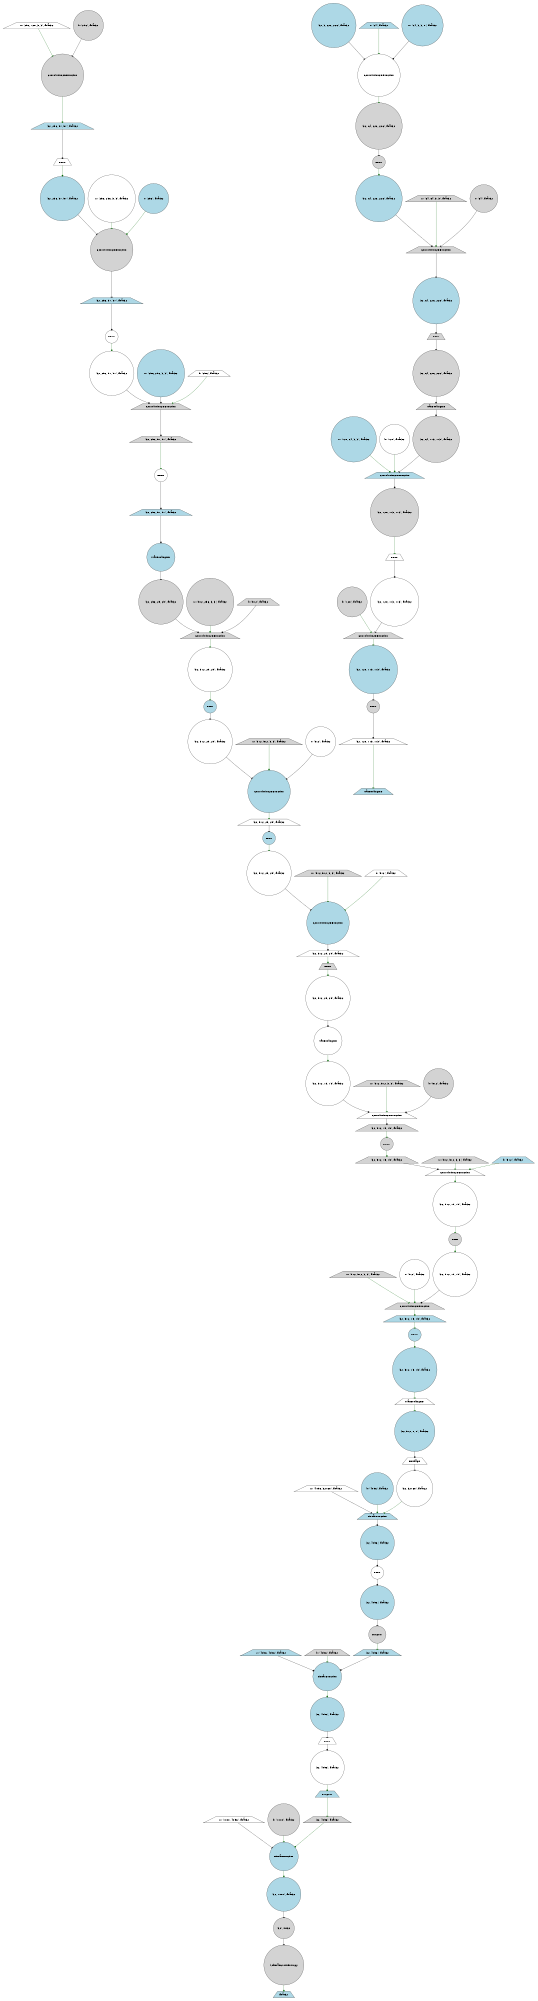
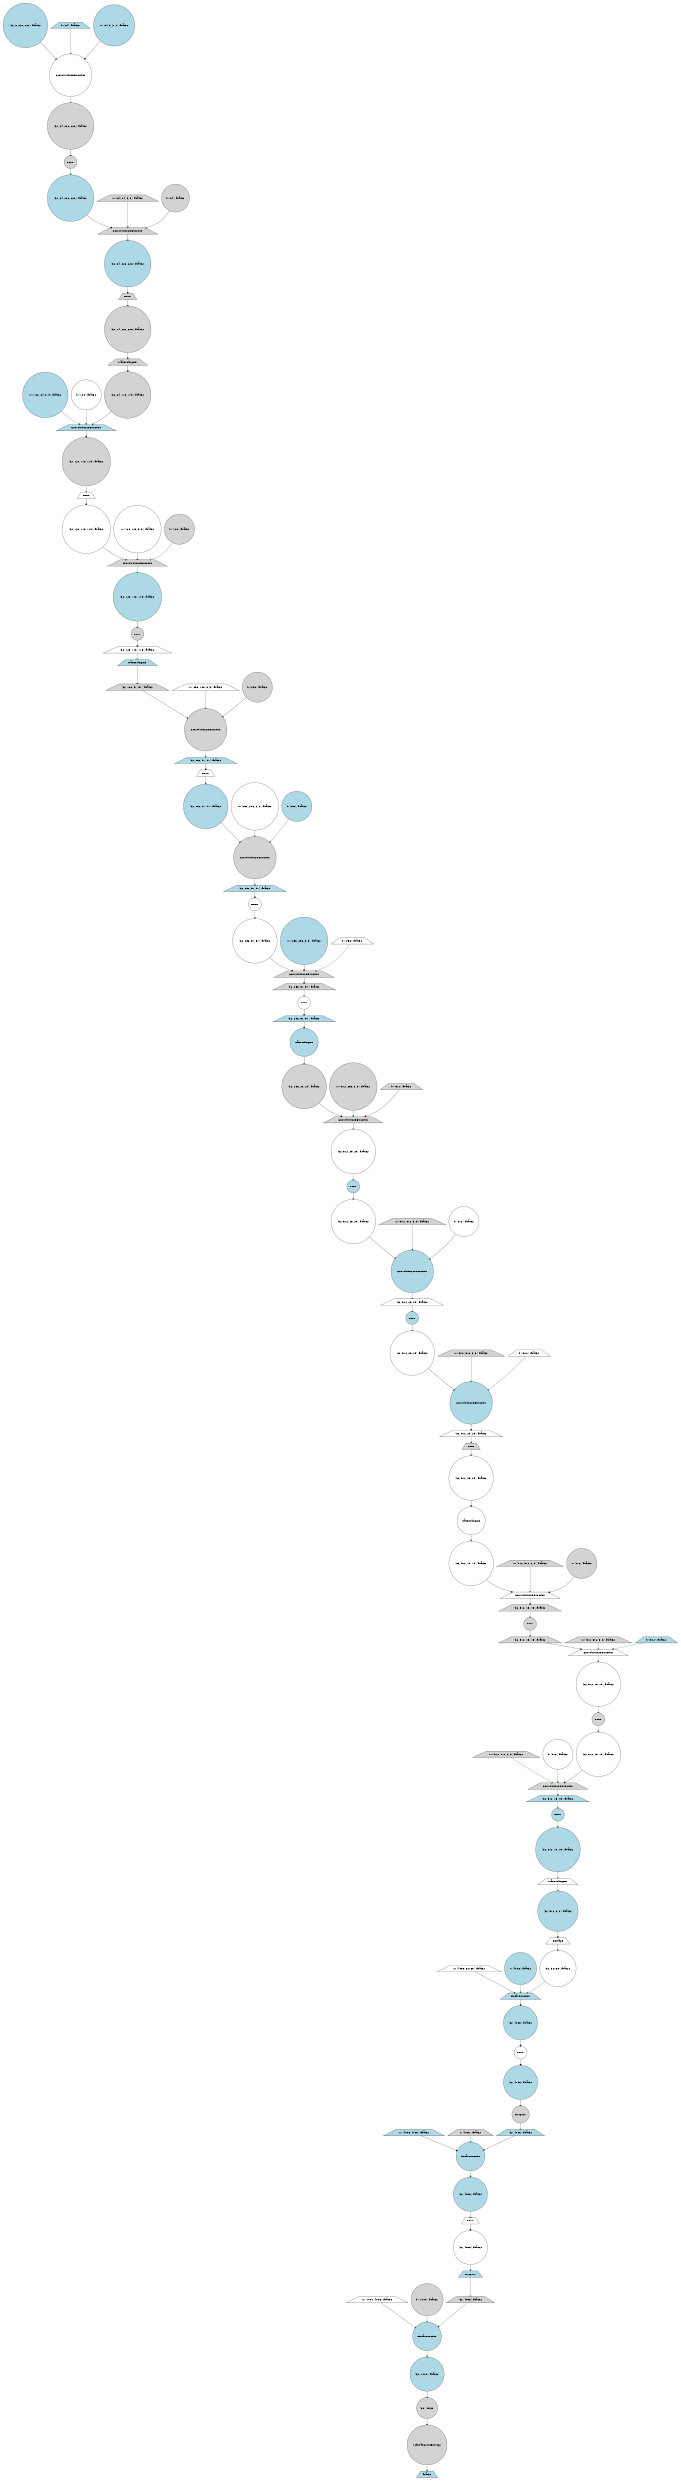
node "W: (128, 128, 3, 3), float32": added
node "(32, 128, 57, 57), float32": added
